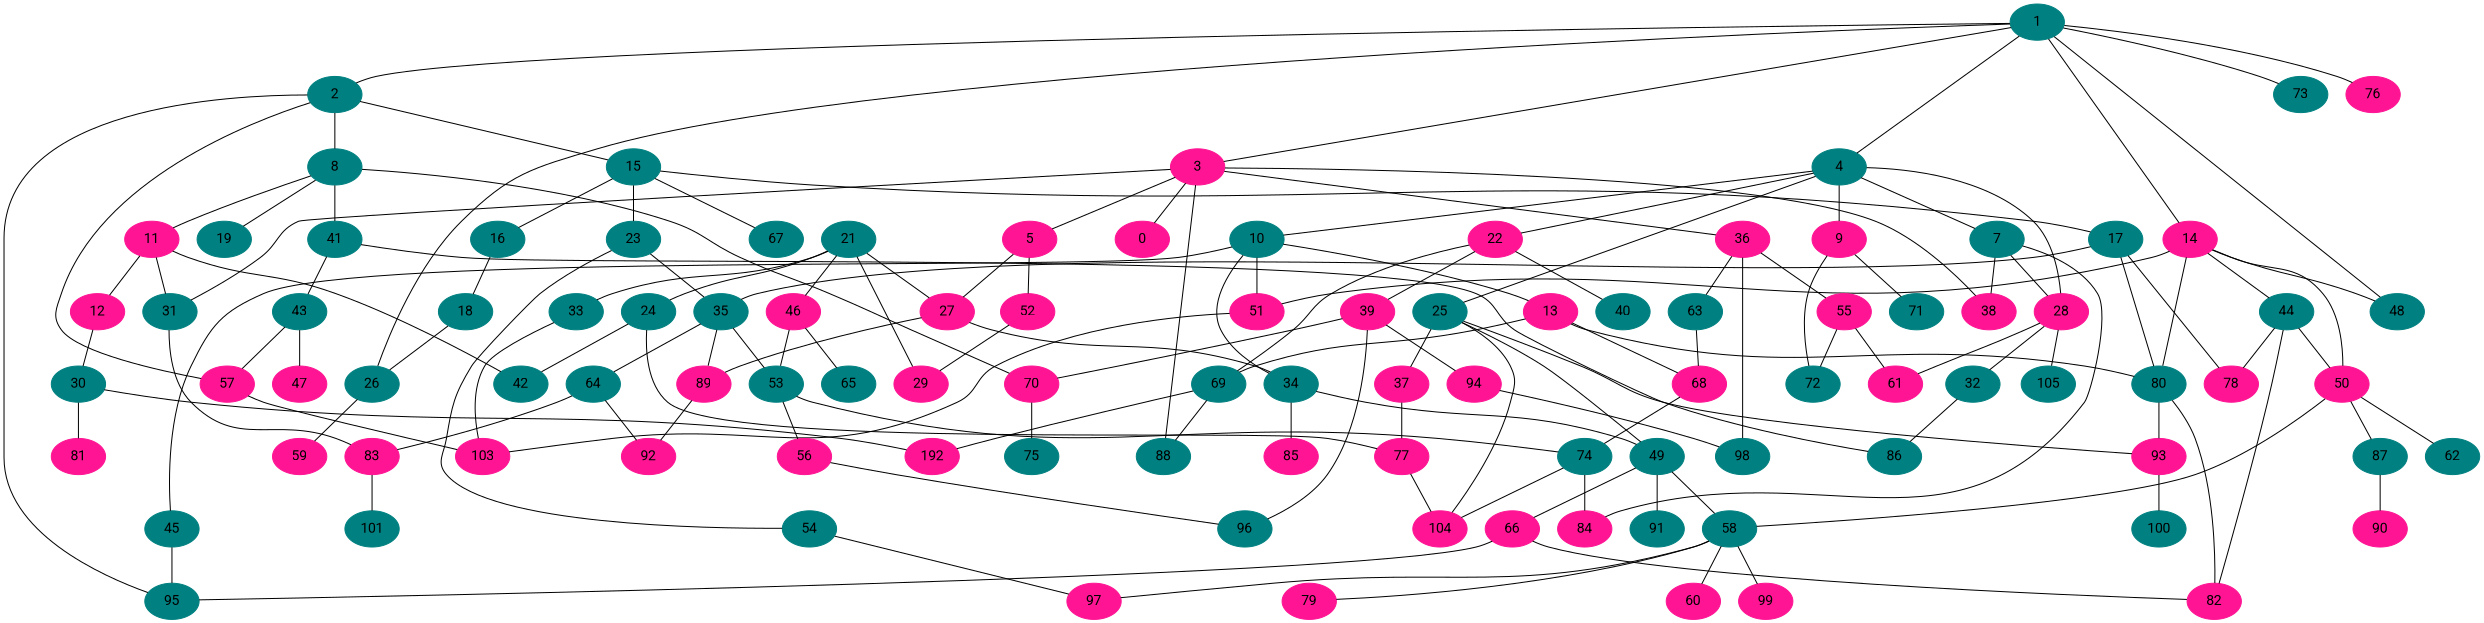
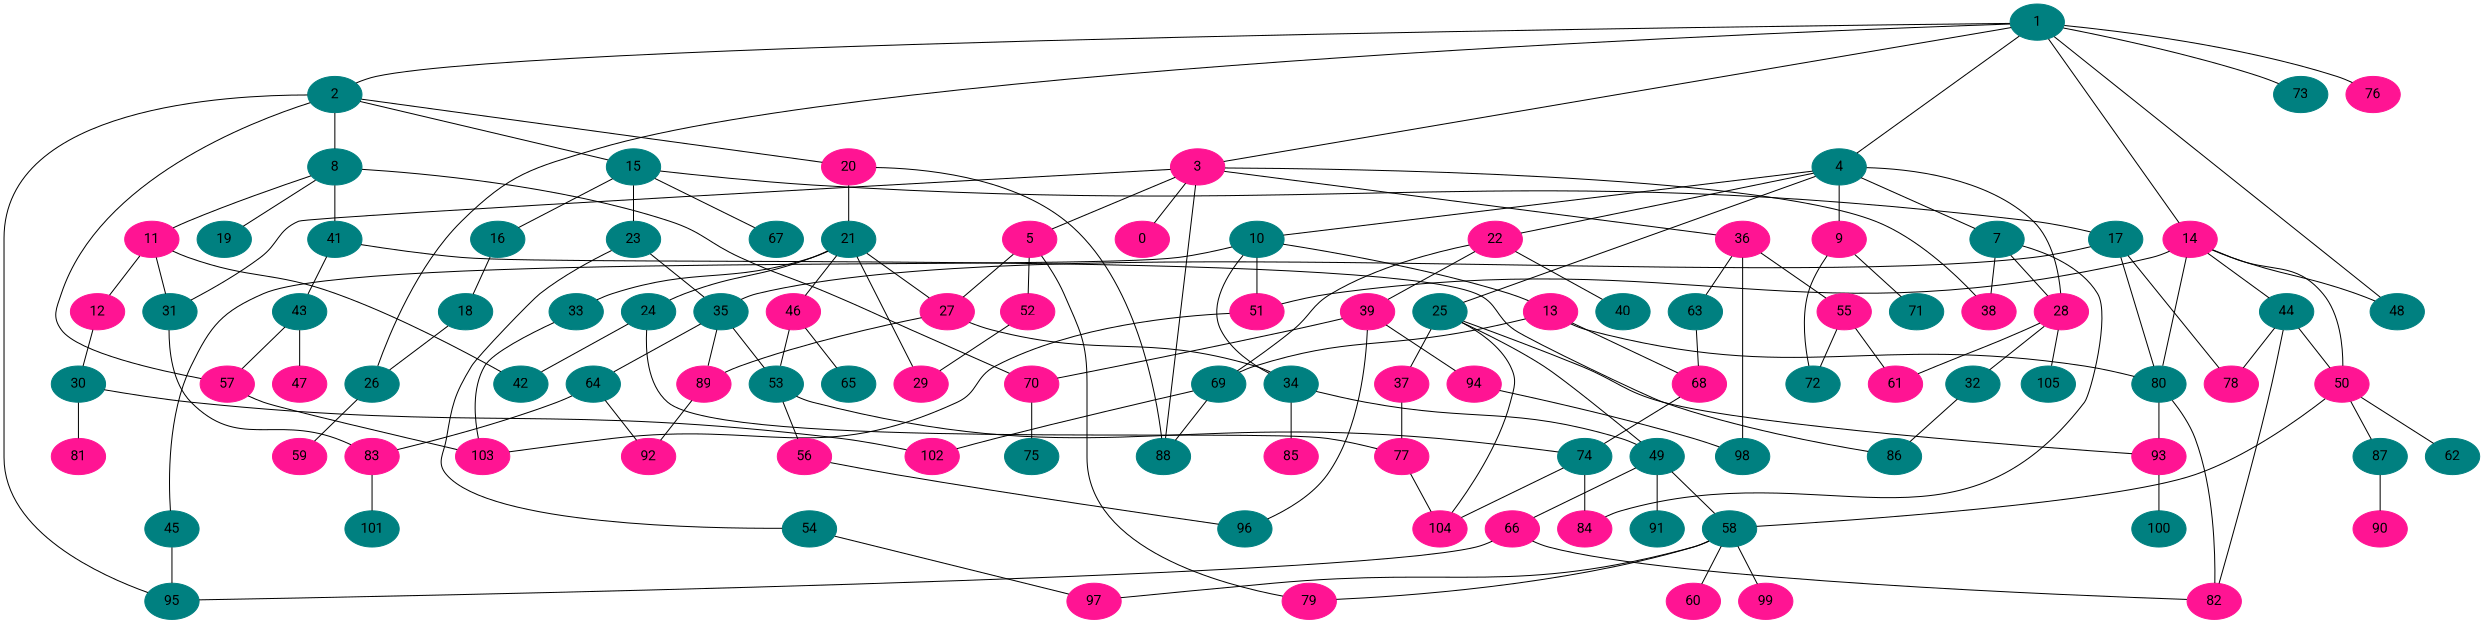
node "20": added
node "192": label "192" -> "102"
edge "5" -- "79": added
